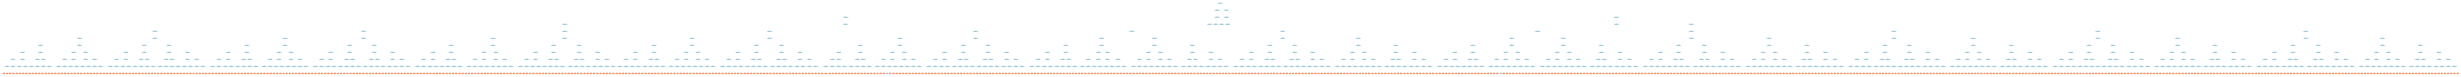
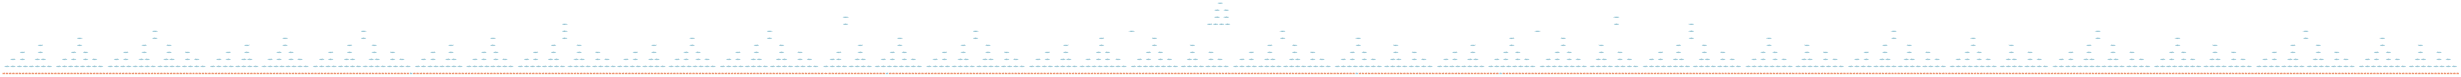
node "296.158": fillcolor lightsalmon -> lightblue
node "316.808": fillcolor lightsalmon -> lightblue
